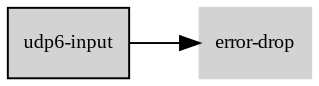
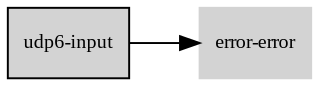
node "error-drop": label "error-drop" -> "error-error"
